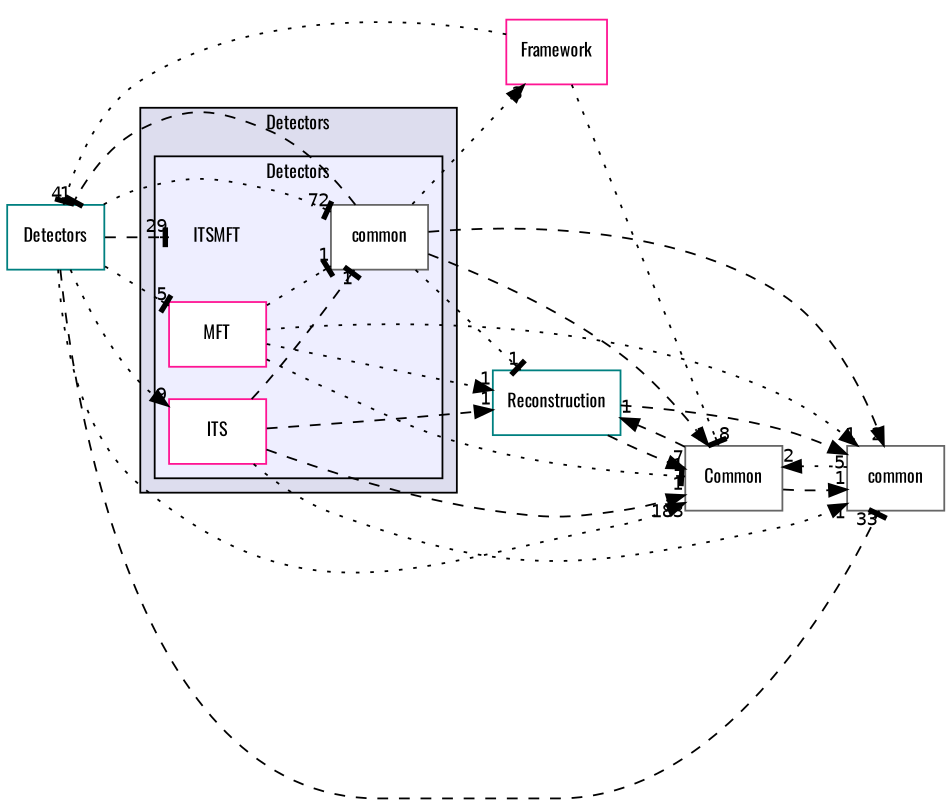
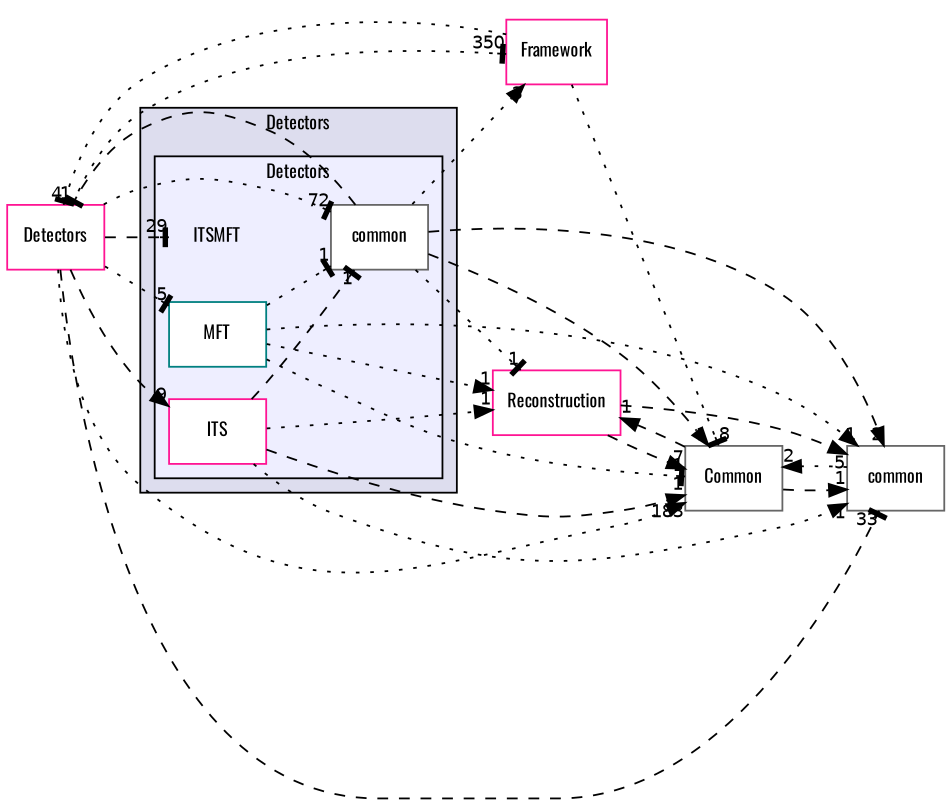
edge "Detectors" -> "Framework": added
node "Detectors": color teal -> deeppink
node "MFT": color deeppink -> teal
edge "Detectors" -> "ITS": style dotted -> dashed
node "Reconstruction": color teal -> deeppink
edge "ITS" -> "Reconstruction": style dashed -> dotted
